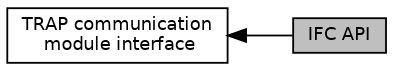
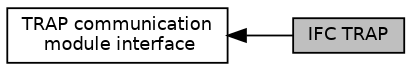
node "IFC API": label "IFC API" -> "IFC TRAP"
